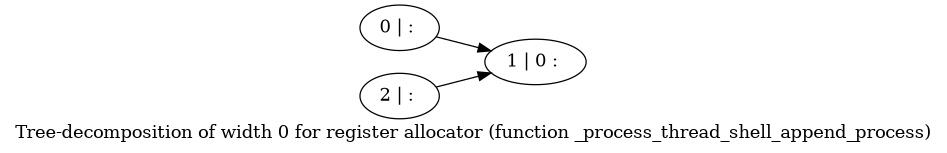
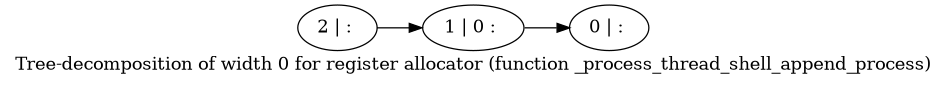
edge "0 | :" -> "1 | 0 :": reversed
